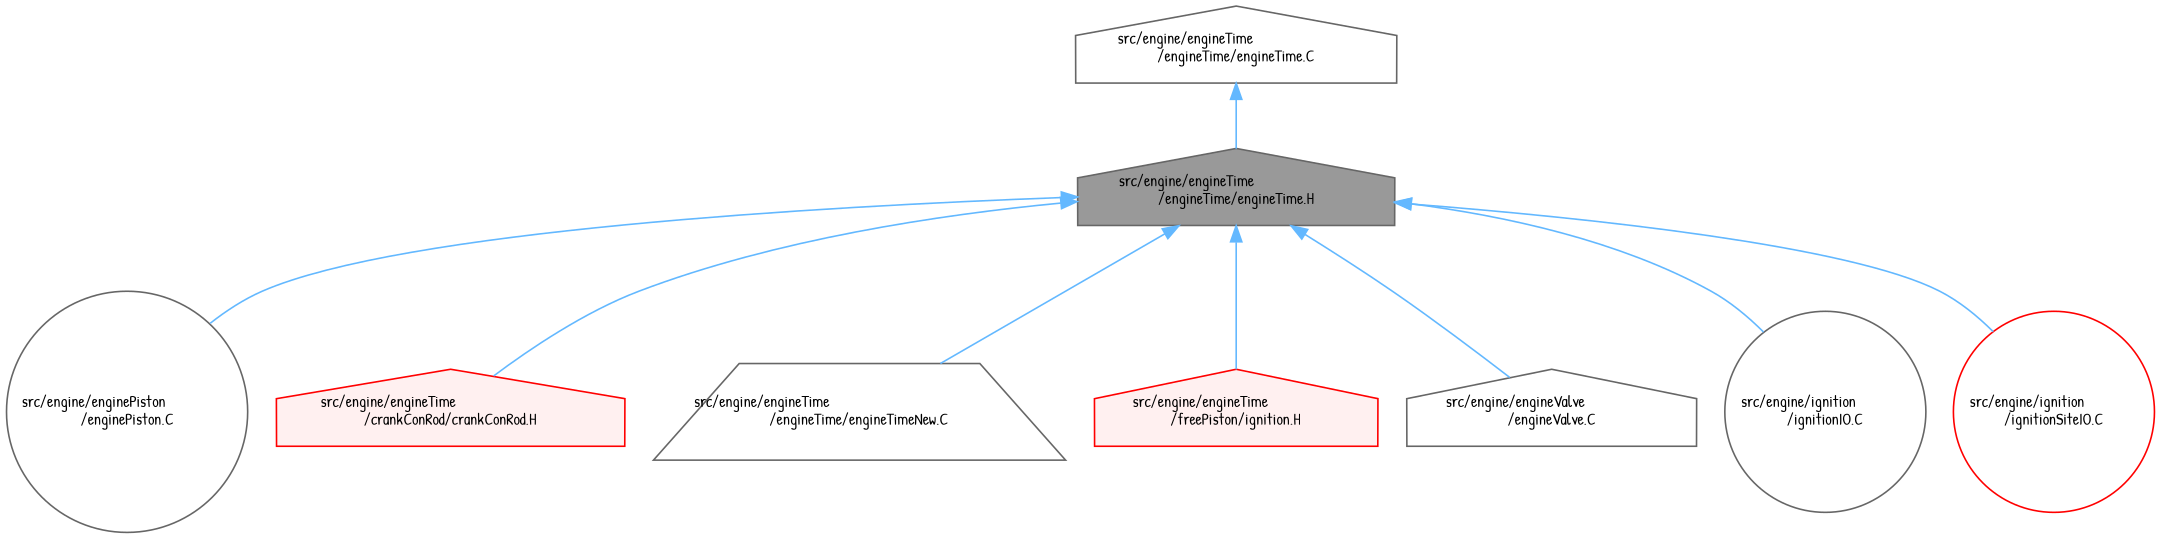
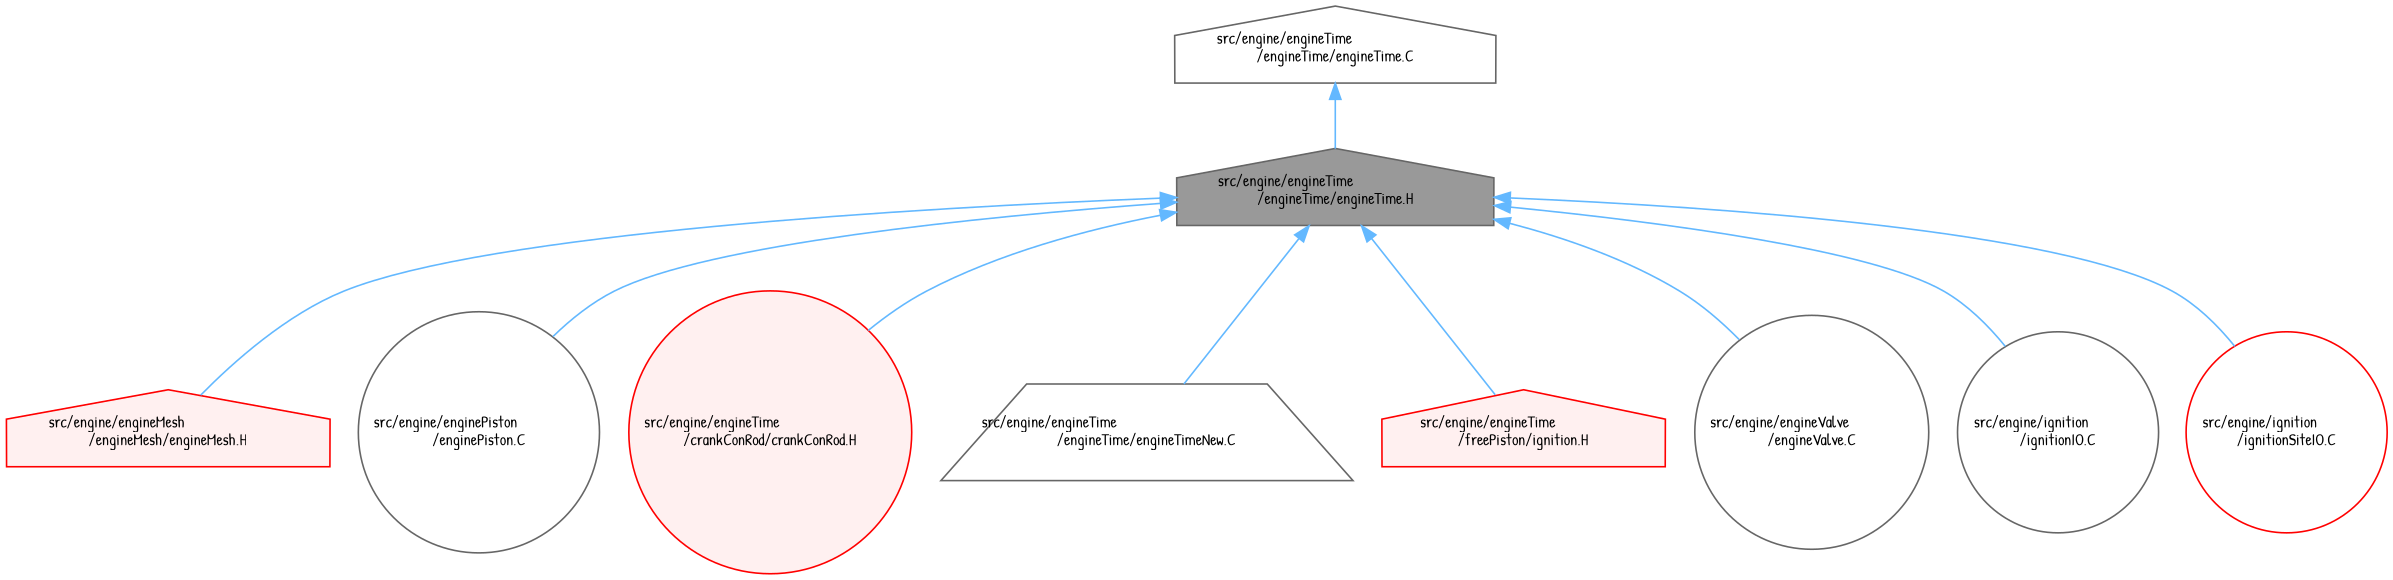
node "src/engine/engineTime /crankConRod/crankConRod.H": shape house -> circle
node "src/engine/engineValve /engineValve.C": shape house -> circle
node "src/engine/engineMesh /engineMesh/engineMesh.H": added
